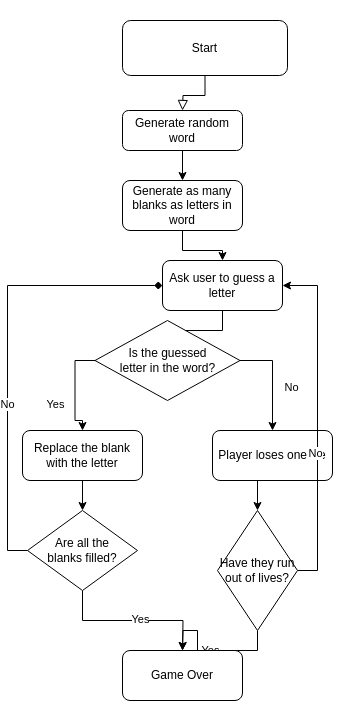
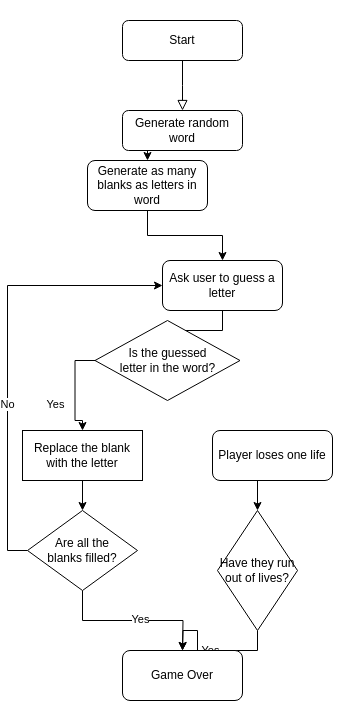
node "Start": size 165x55 -> 120x40
node "Generate as many blanks as letters in word": moved (183, 206) -> (148, 186)
edge "Are all the blanks filled?" -> "Ask user to guess a letter": arrowhead diamond -> classic
edge "Is the guessed letter in the word?" -> "Player loses one life": removed, label "No"
edge "Have they run out of lives?" -> "Ask user to guess a letter": removed, label "No"
node "Replace the blank with the letter": shape rounded rectangle -> rectangle
